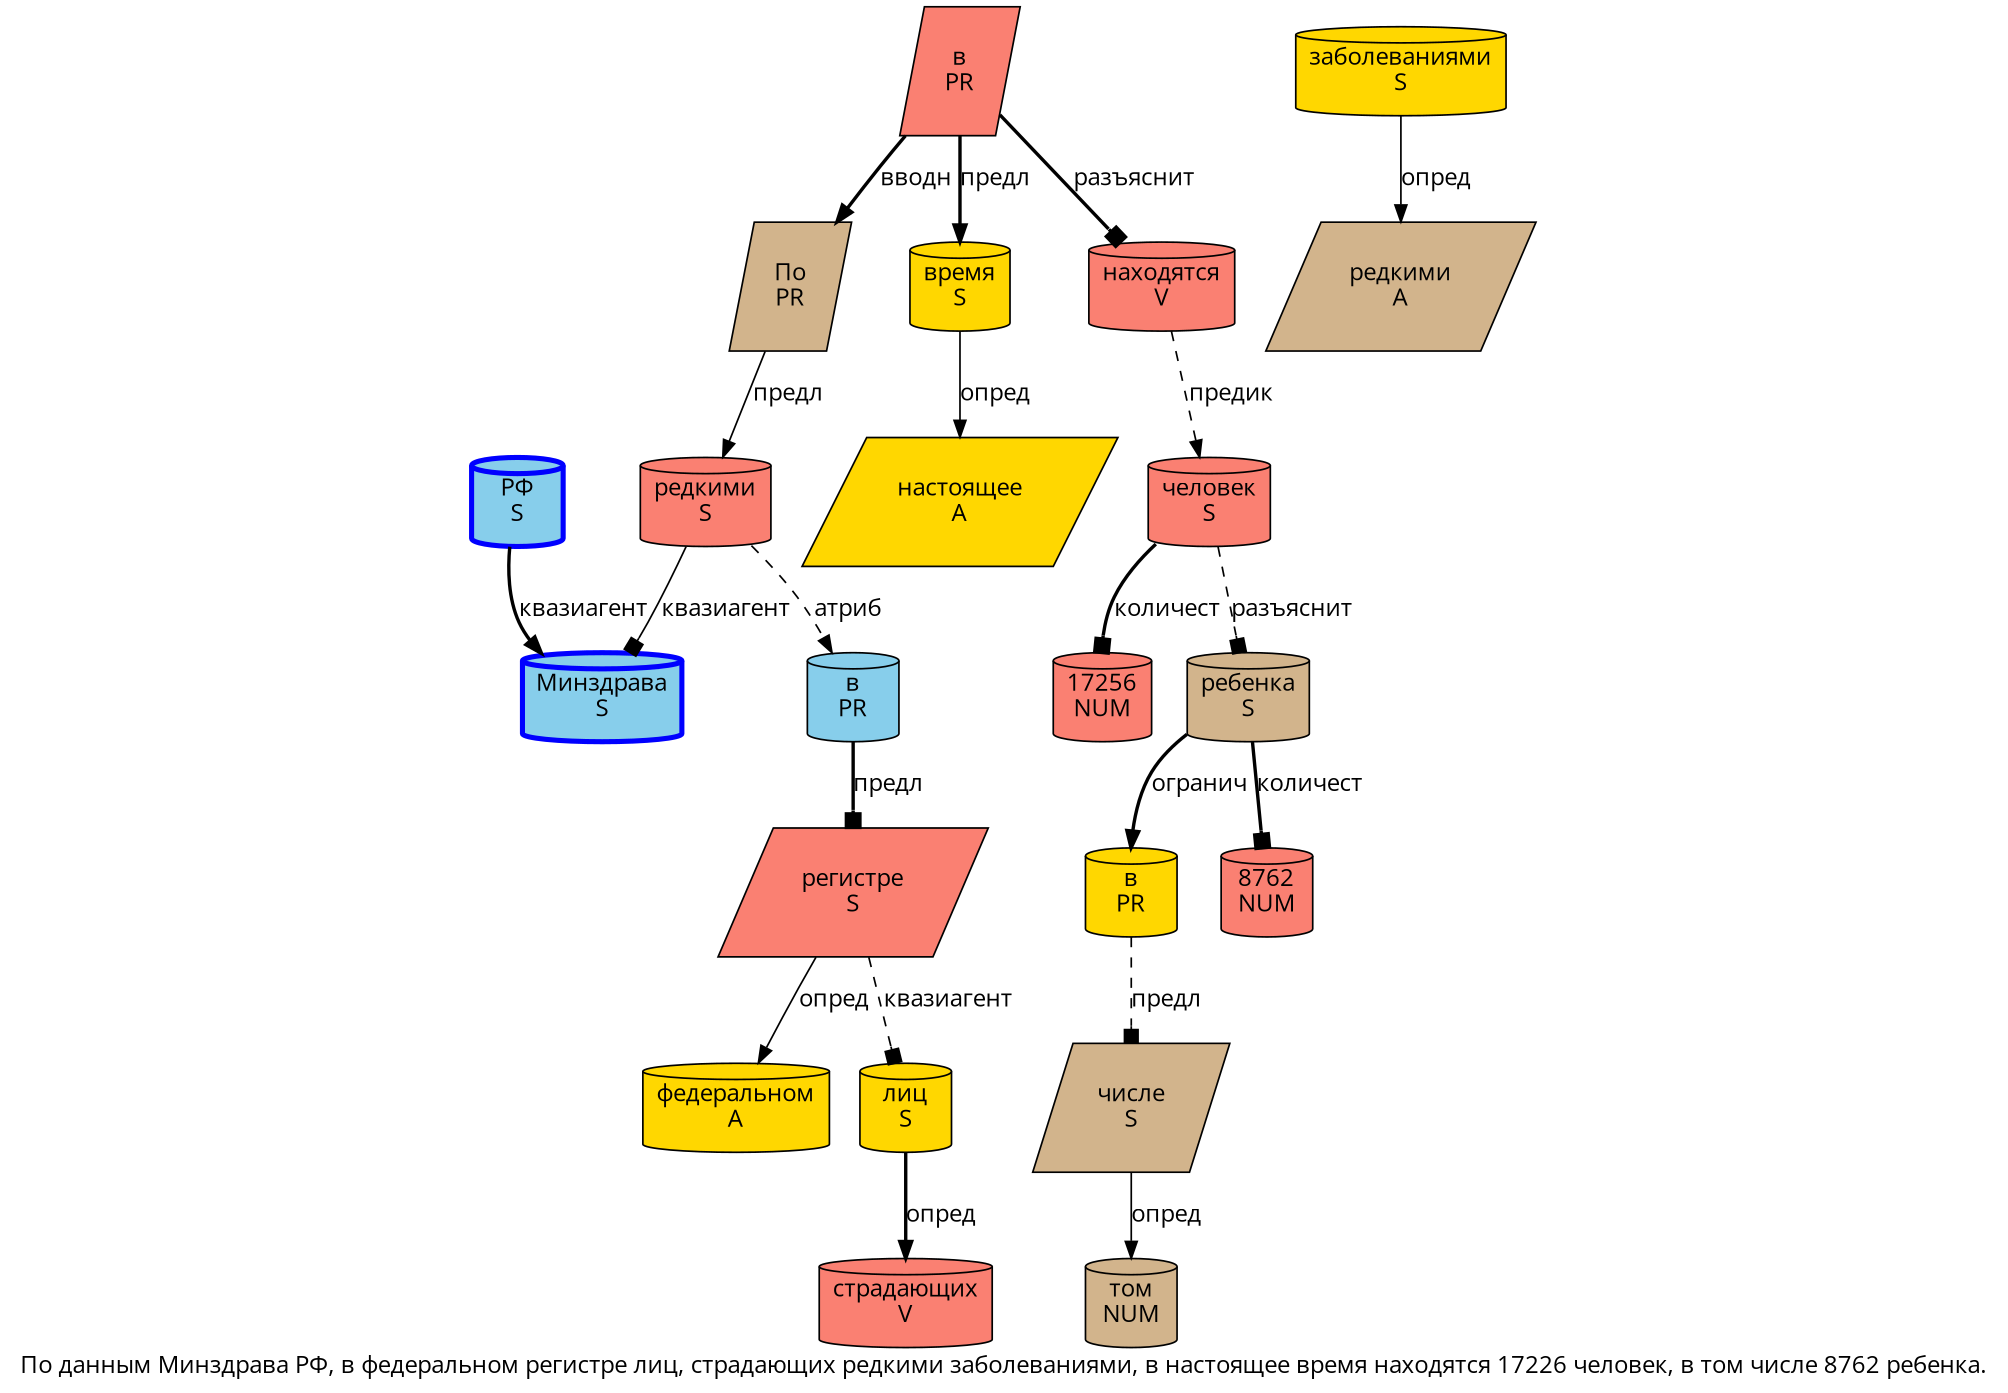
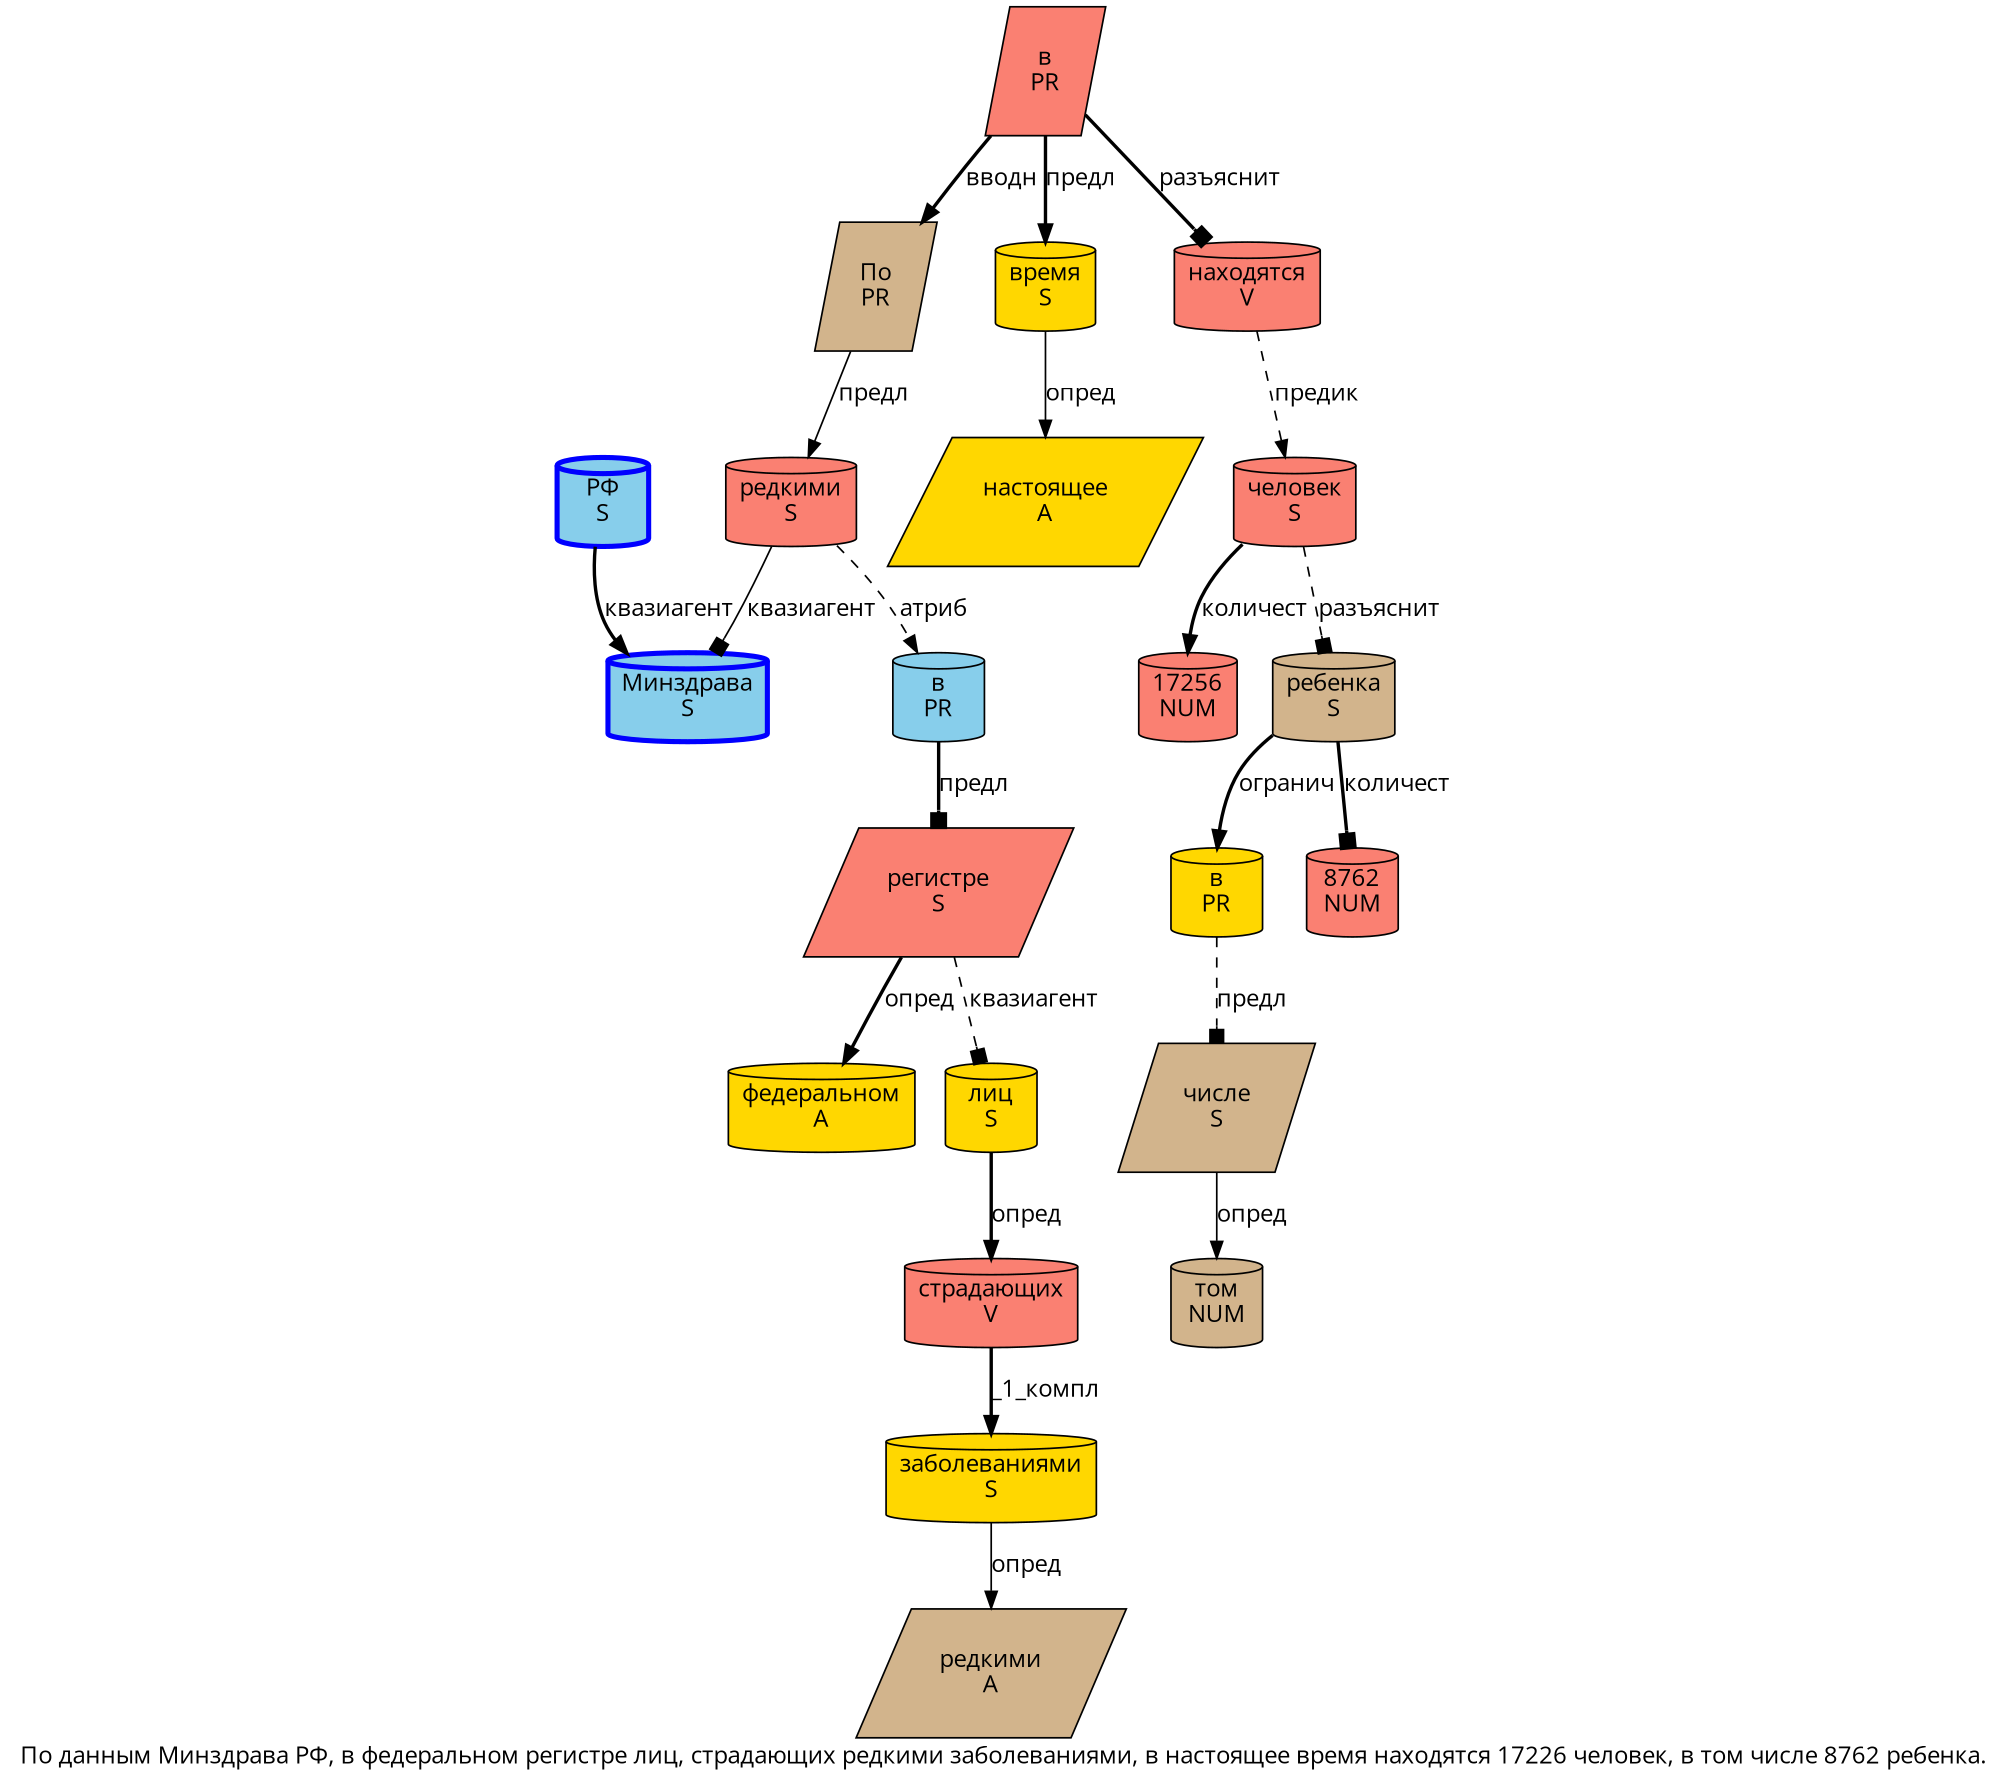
edge "человек S" -> "17256 NUM": arrowhead box -> normal
edge "регистре S" -> "федеральном A": style solid -> bold
edge "страдающих V" -> "заболеваниями S": added, label "_1_компл"
